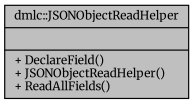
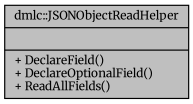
node "dmlc::JSONObjectReadHelper": text "+ JSONObjectReadHelper()" -> "+ DeclareOptionalField()"
